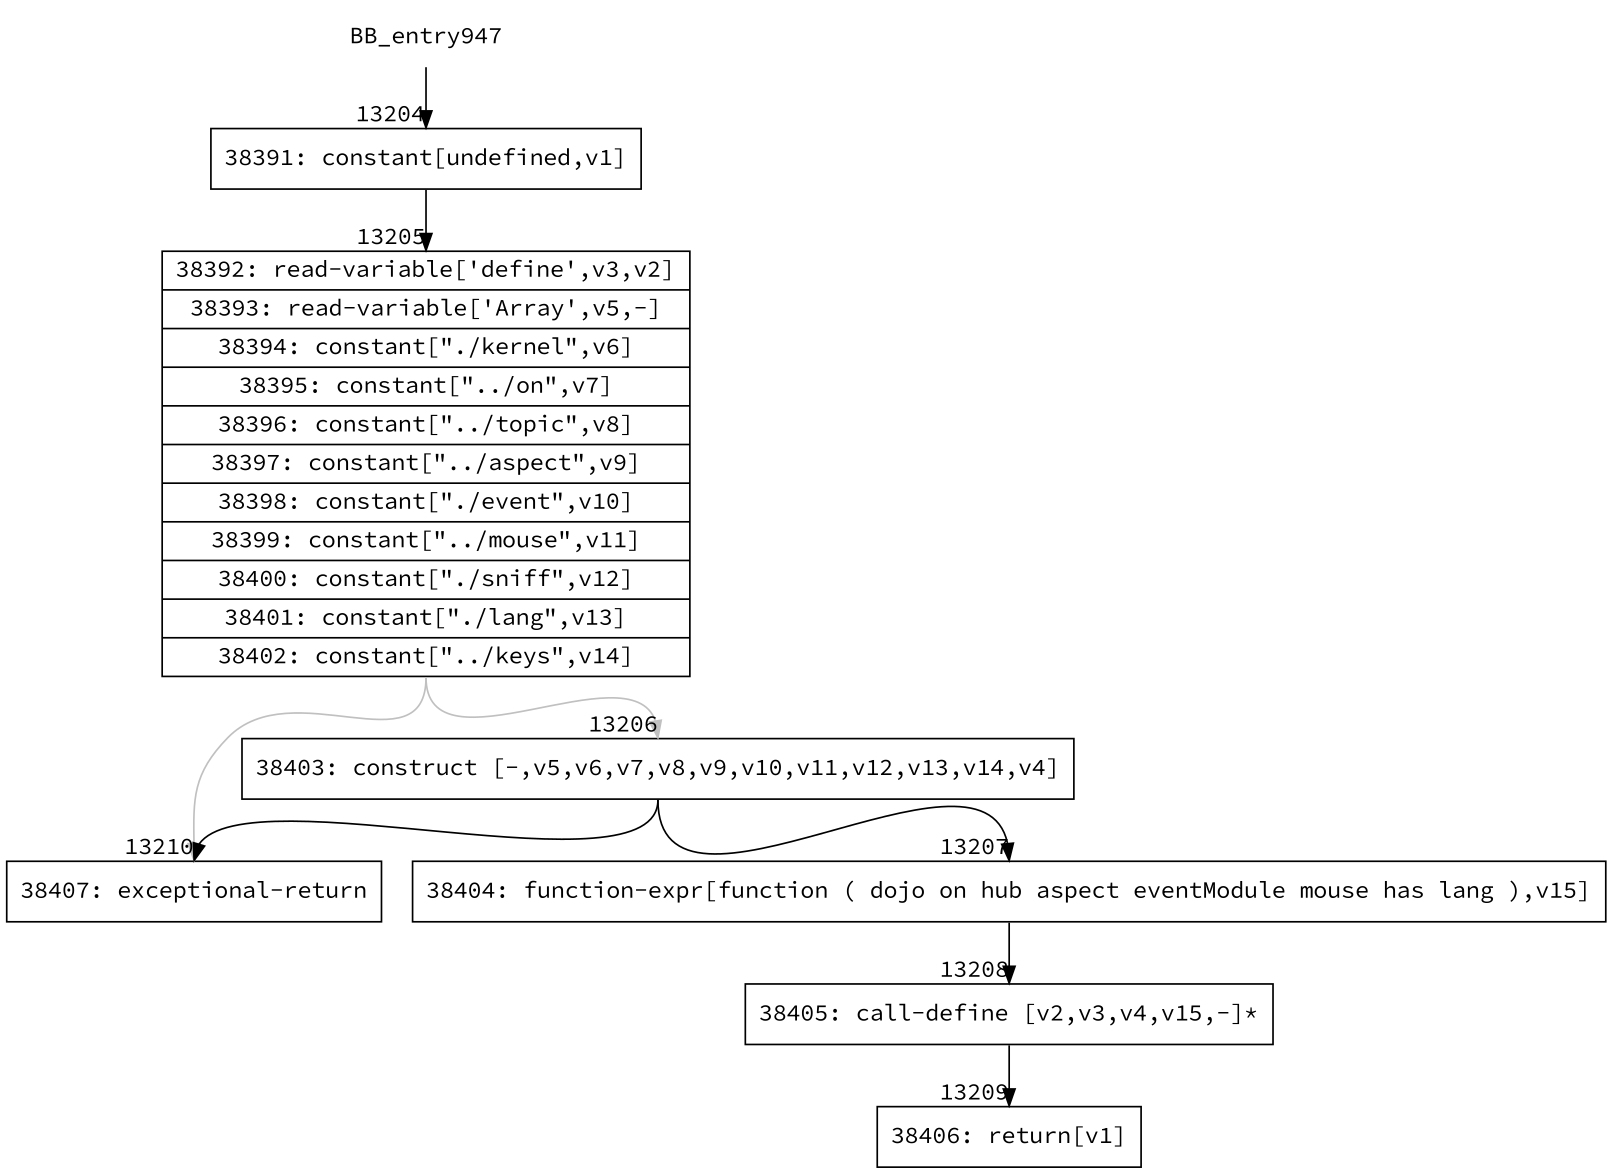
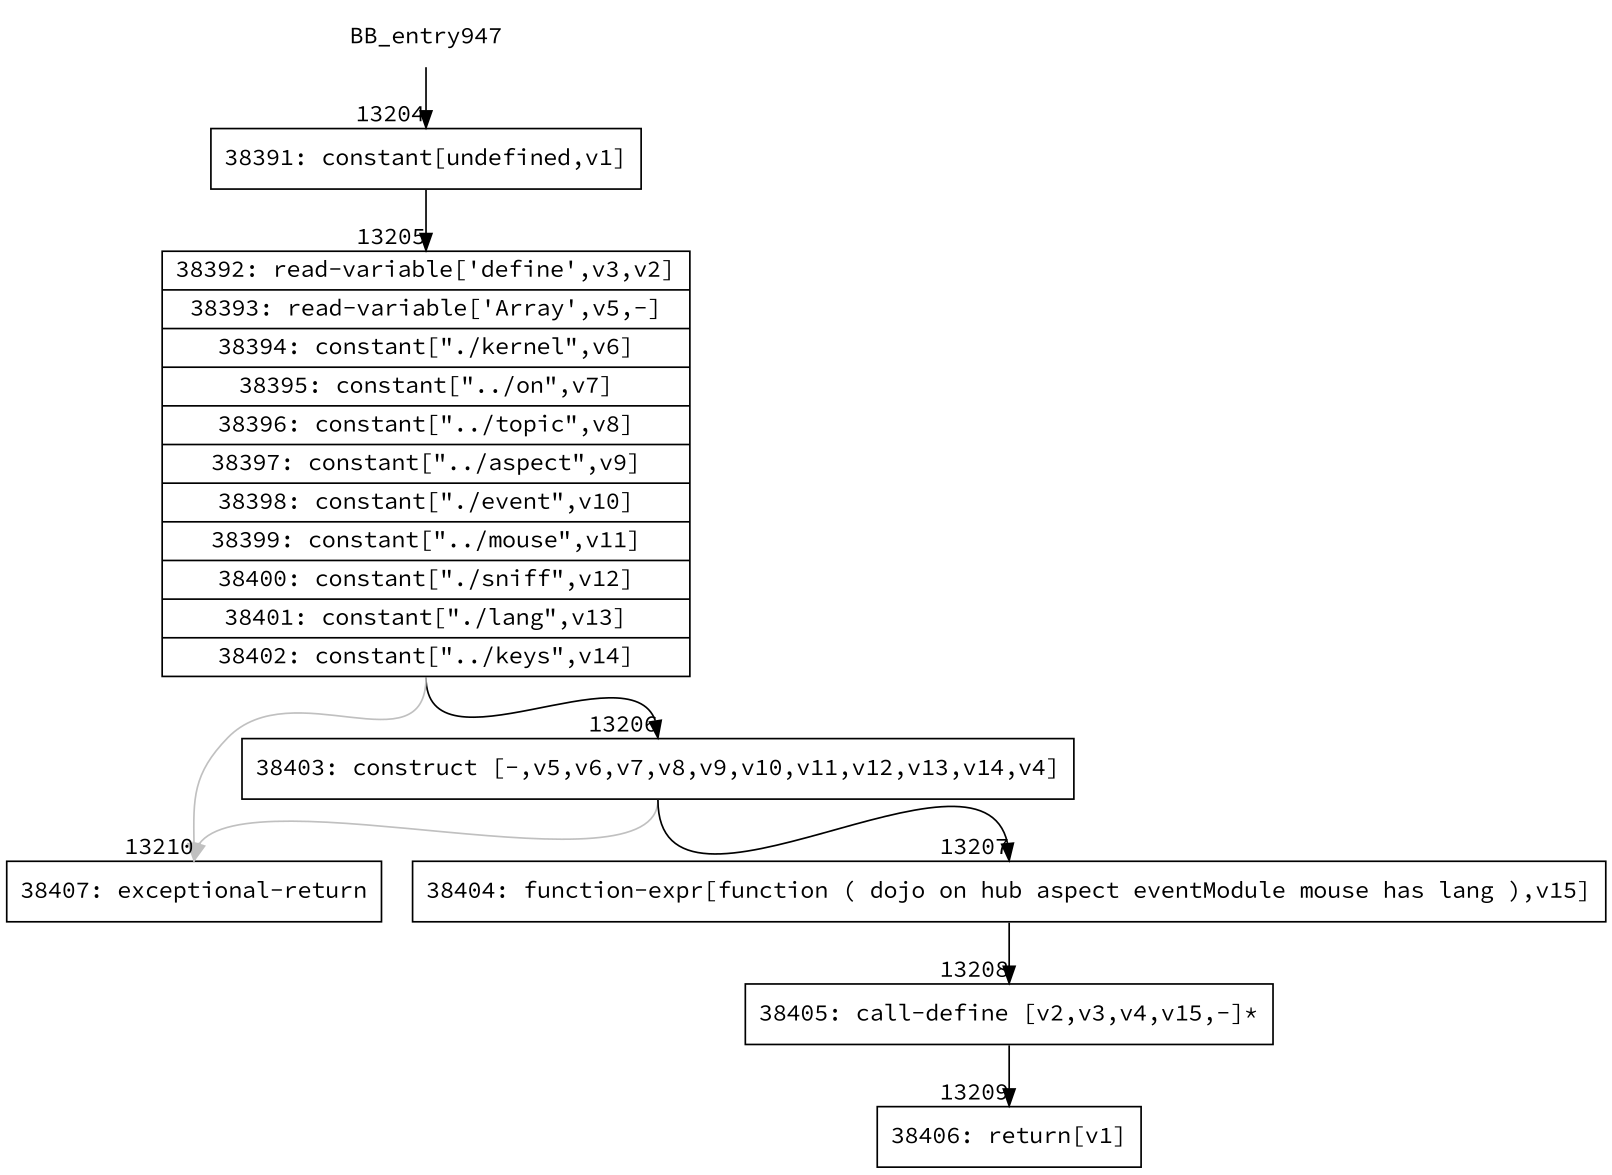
edge "38392: read-variable['define',v3,v2]" -> "38403: construct [-,v5,v6,v7,v8,v9,v10,v11,v12,v13,v14,v4]": color gray -> black
edge "38403: construct [-,v5,v6,v7,v8,v9,v10,v11,v12,v13,v14,v4]" -> "38407: exceptional-return": color black -> gray
